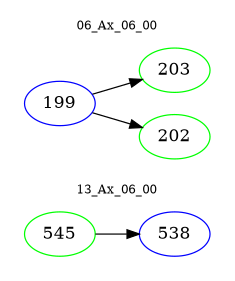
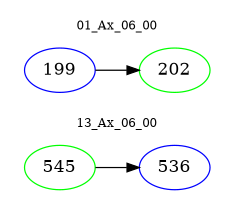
cluster "06_Ax_06_00": label "06_Ax_06_00" -> "01_Ax_06_00"
node "203": removed
node "538": label "538" -> "536"
